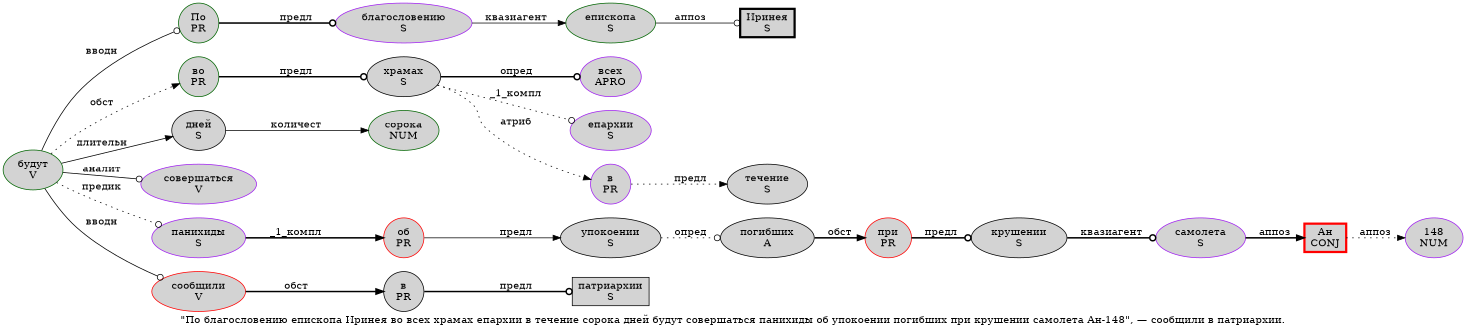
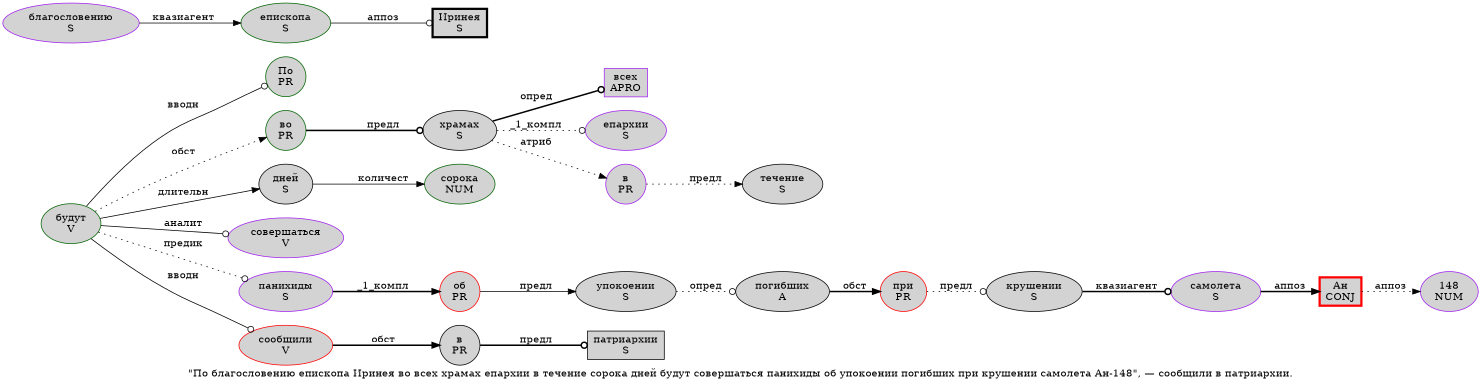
edge "По PR" -> "благословению S": removed, label "предл"
node "всех APRO": shape ellipse -> box
edge "при PR" -> "крушении S": style bold -> dotted
